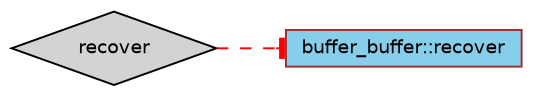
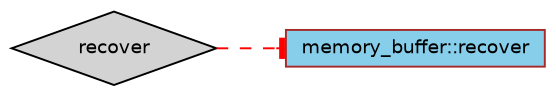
node "buffer_buffer::recover": label "buffer_buffer::recover" -> "memory_buffer::recover"
